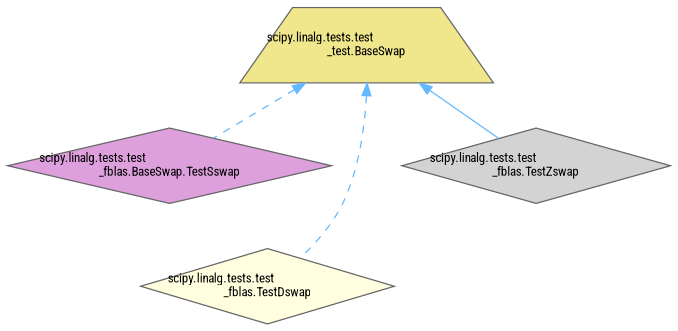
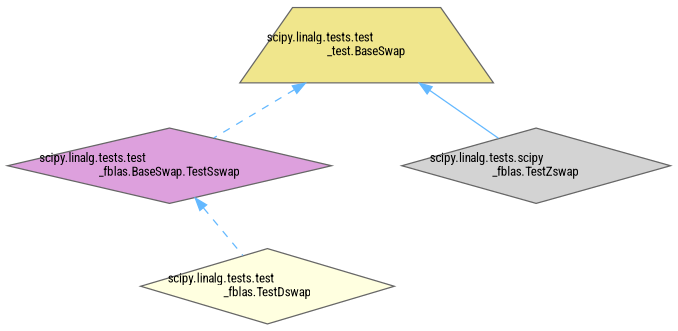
node "scipy.linalg.tests.test _fblas.TestZswap": label "scipy.linalg.tests.test _fblas.TestZswap" -> "scipy.linalg.tests.scipy _fblas.TestZswap"
edge "scipy.linalg.tests.test _fblas.TestDswap" -> "scipy.linalg.tests.test _test.BaseSwap": now "scipy.linalg.tests.test _fblas.TestDswap" -> "scipy.linalg.tests.test _fblas.BaseSwap.TestSswap"
